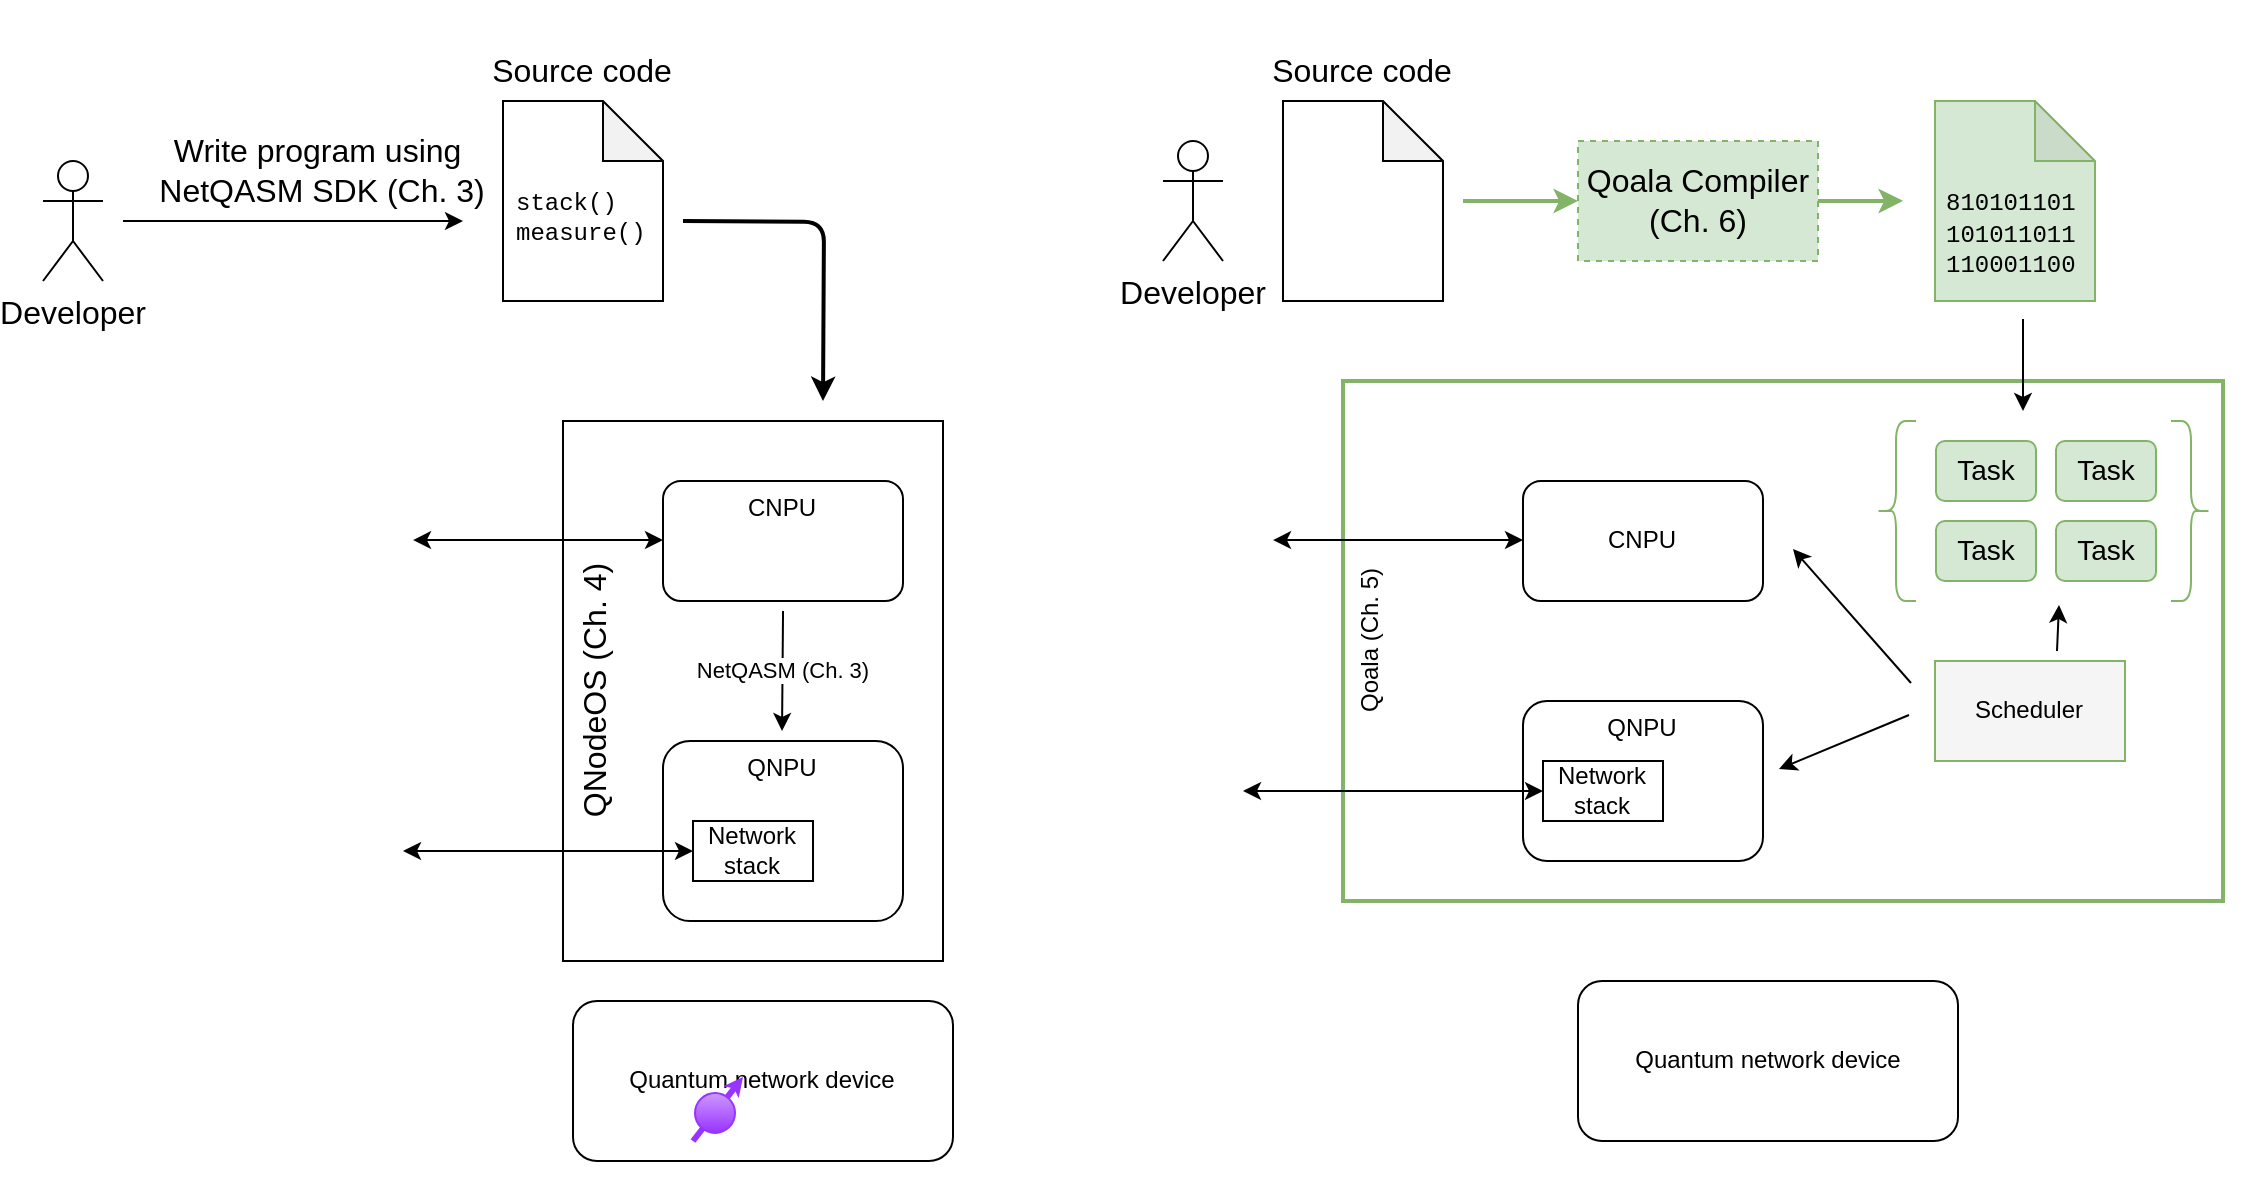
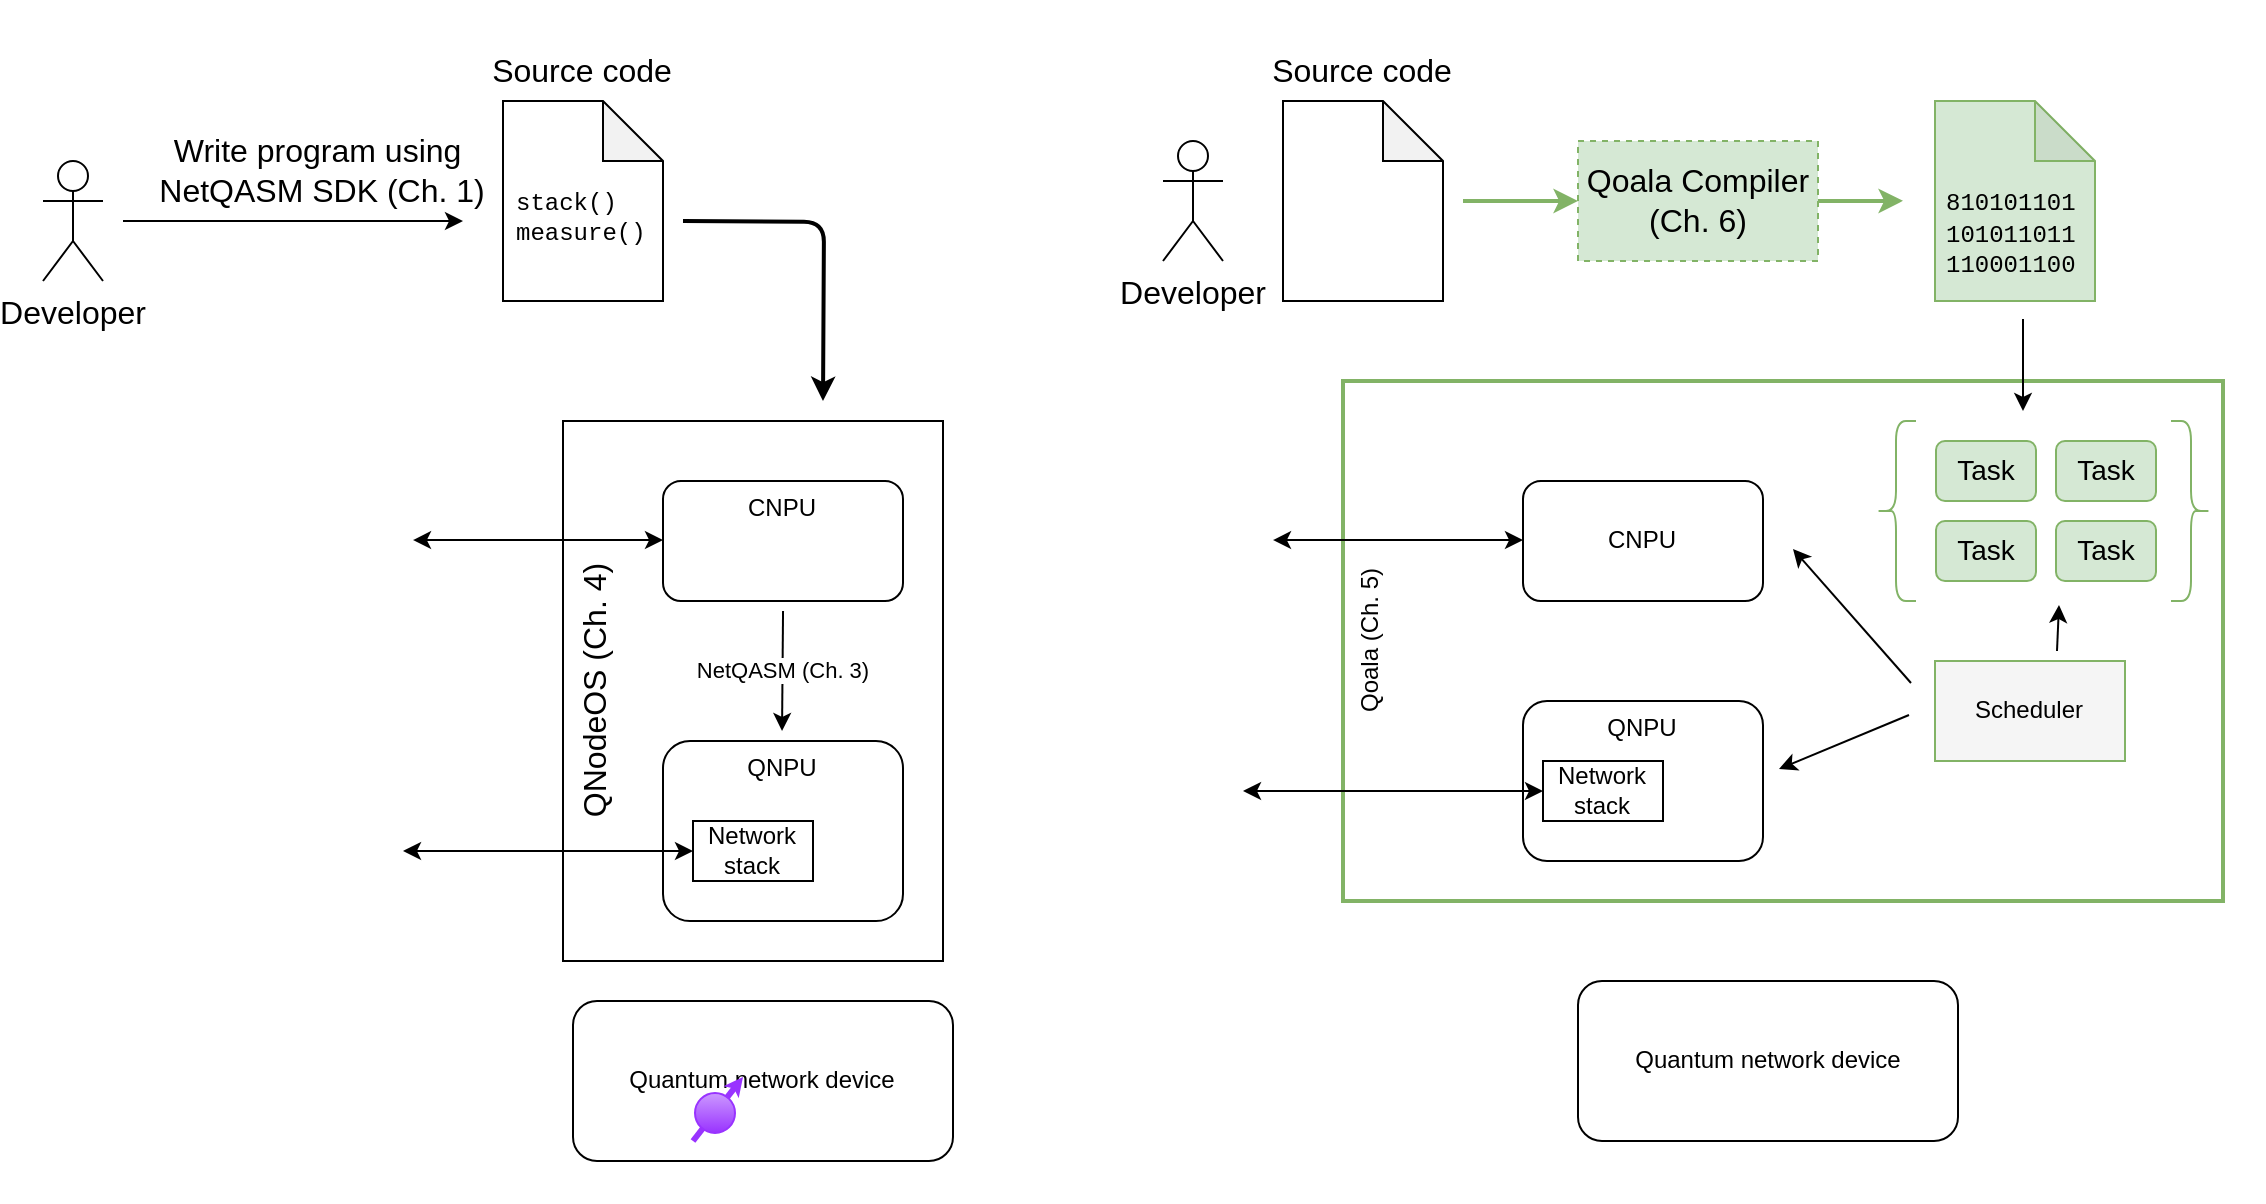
node "Write program using NetQASM SDK (Ch. 3)": label "Write program using NetQASM SDK (Ch. 3)" -> "Write program using NetQASM SDK (Ch. 1)"
